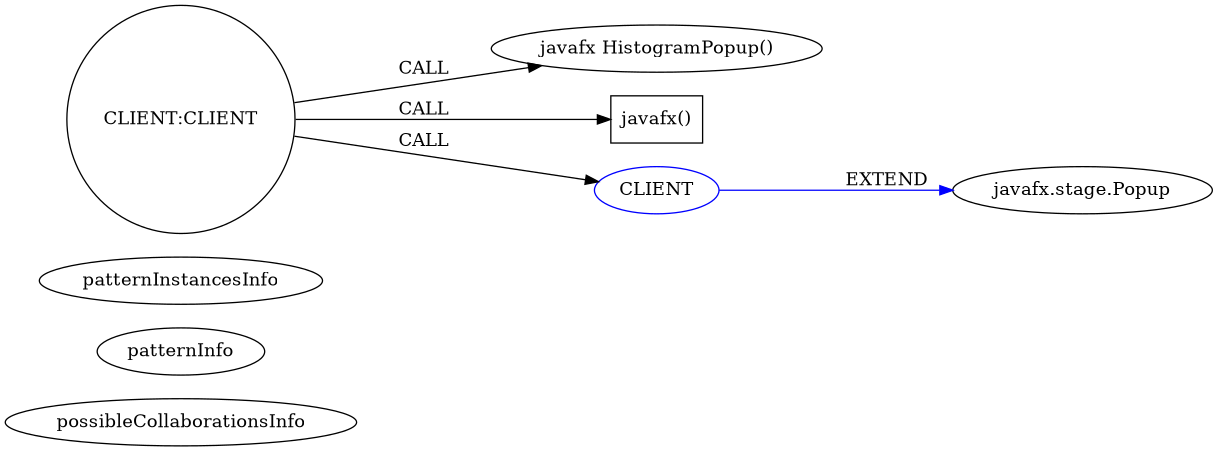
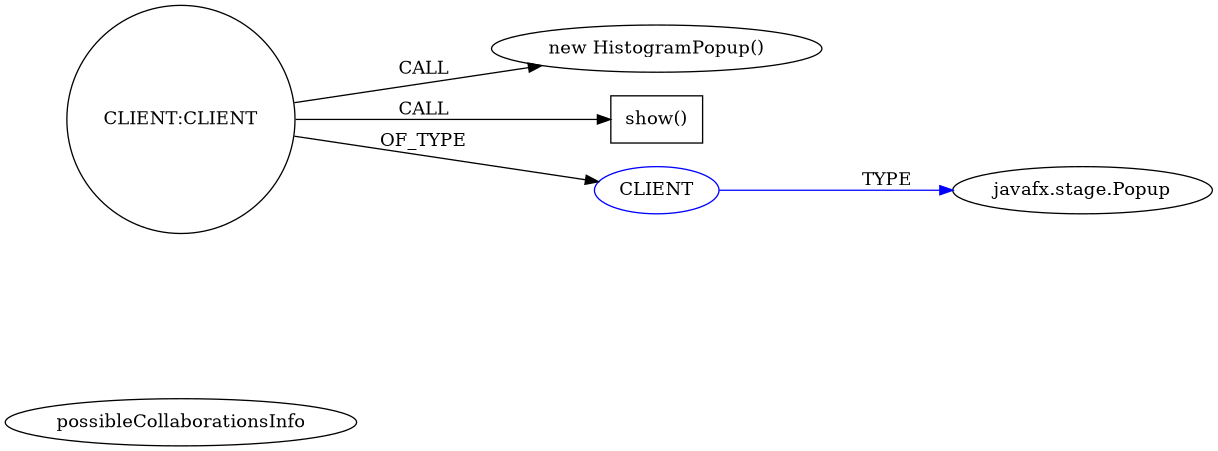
node "javafx HistogramPopup()": label "javafx HistogramPopup()" -> "new HistogramPopup()"
node "javafx()": label "javafx()" -> "show()"
edge "CLIENT:CLIENT" -> "CLIENT": label "CALL" -> "OF_TYPE"
edge "CLIENT" -> "javafx.stage.Popup": label "EXTEND" -> "TYPE"
node "patternInstancesInfo": removed
node "patternInfo": removed
